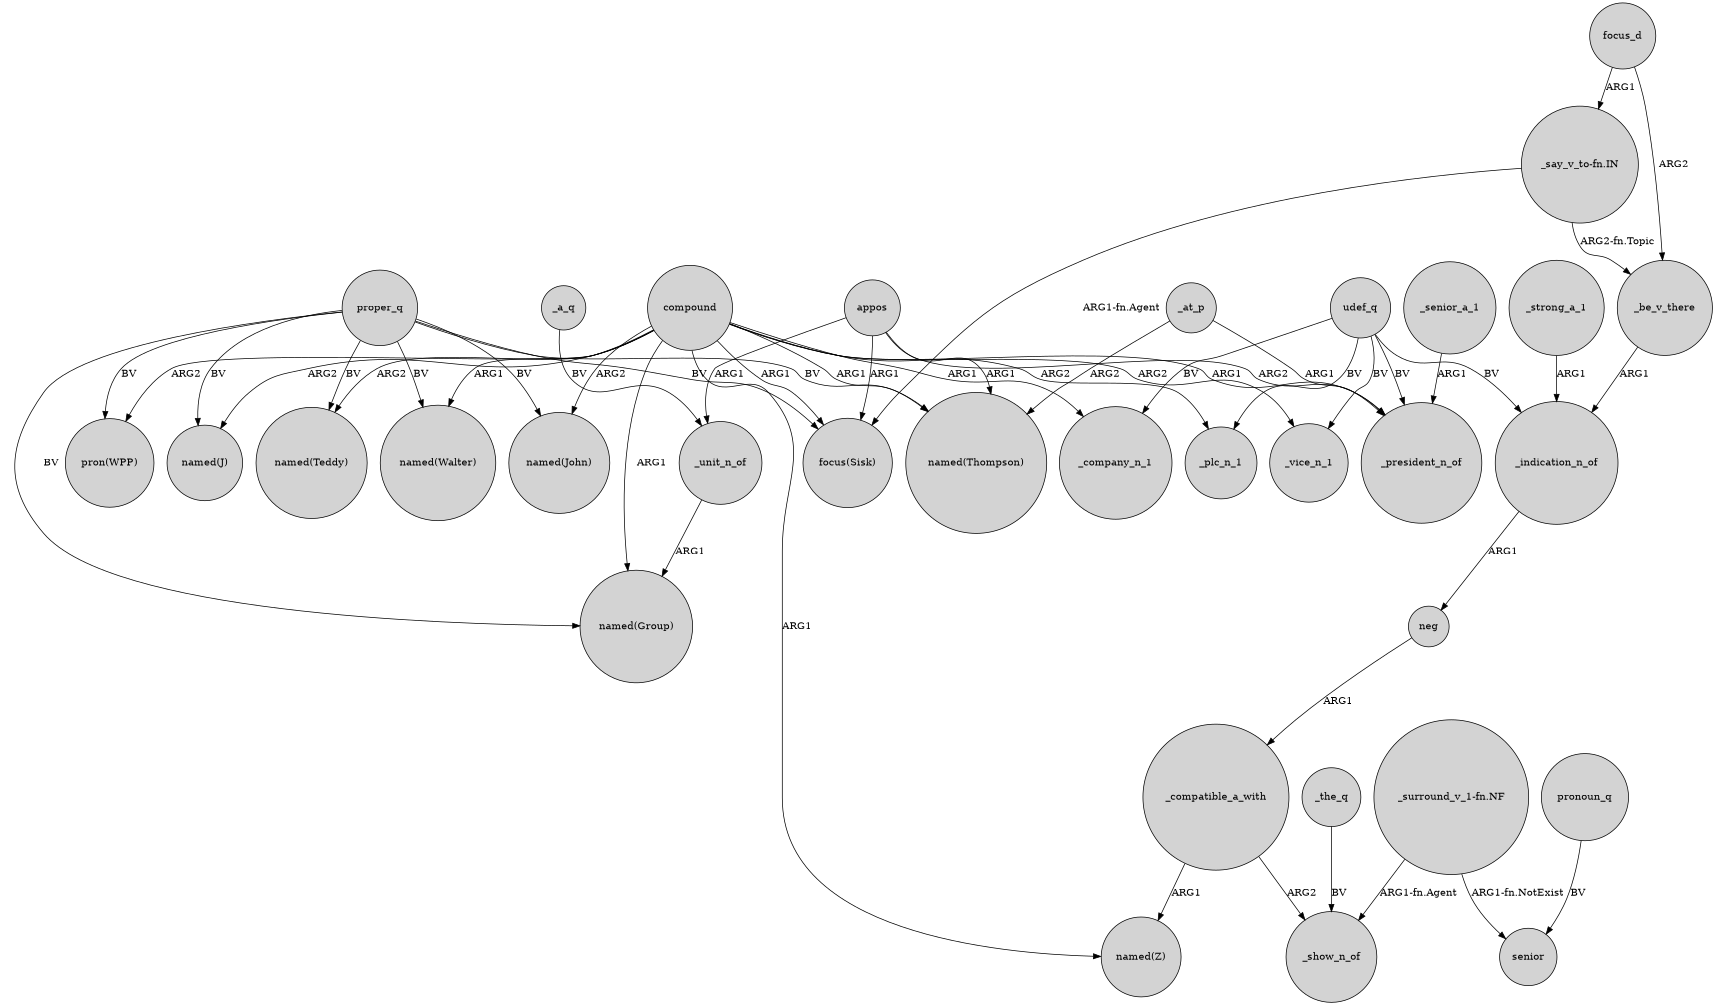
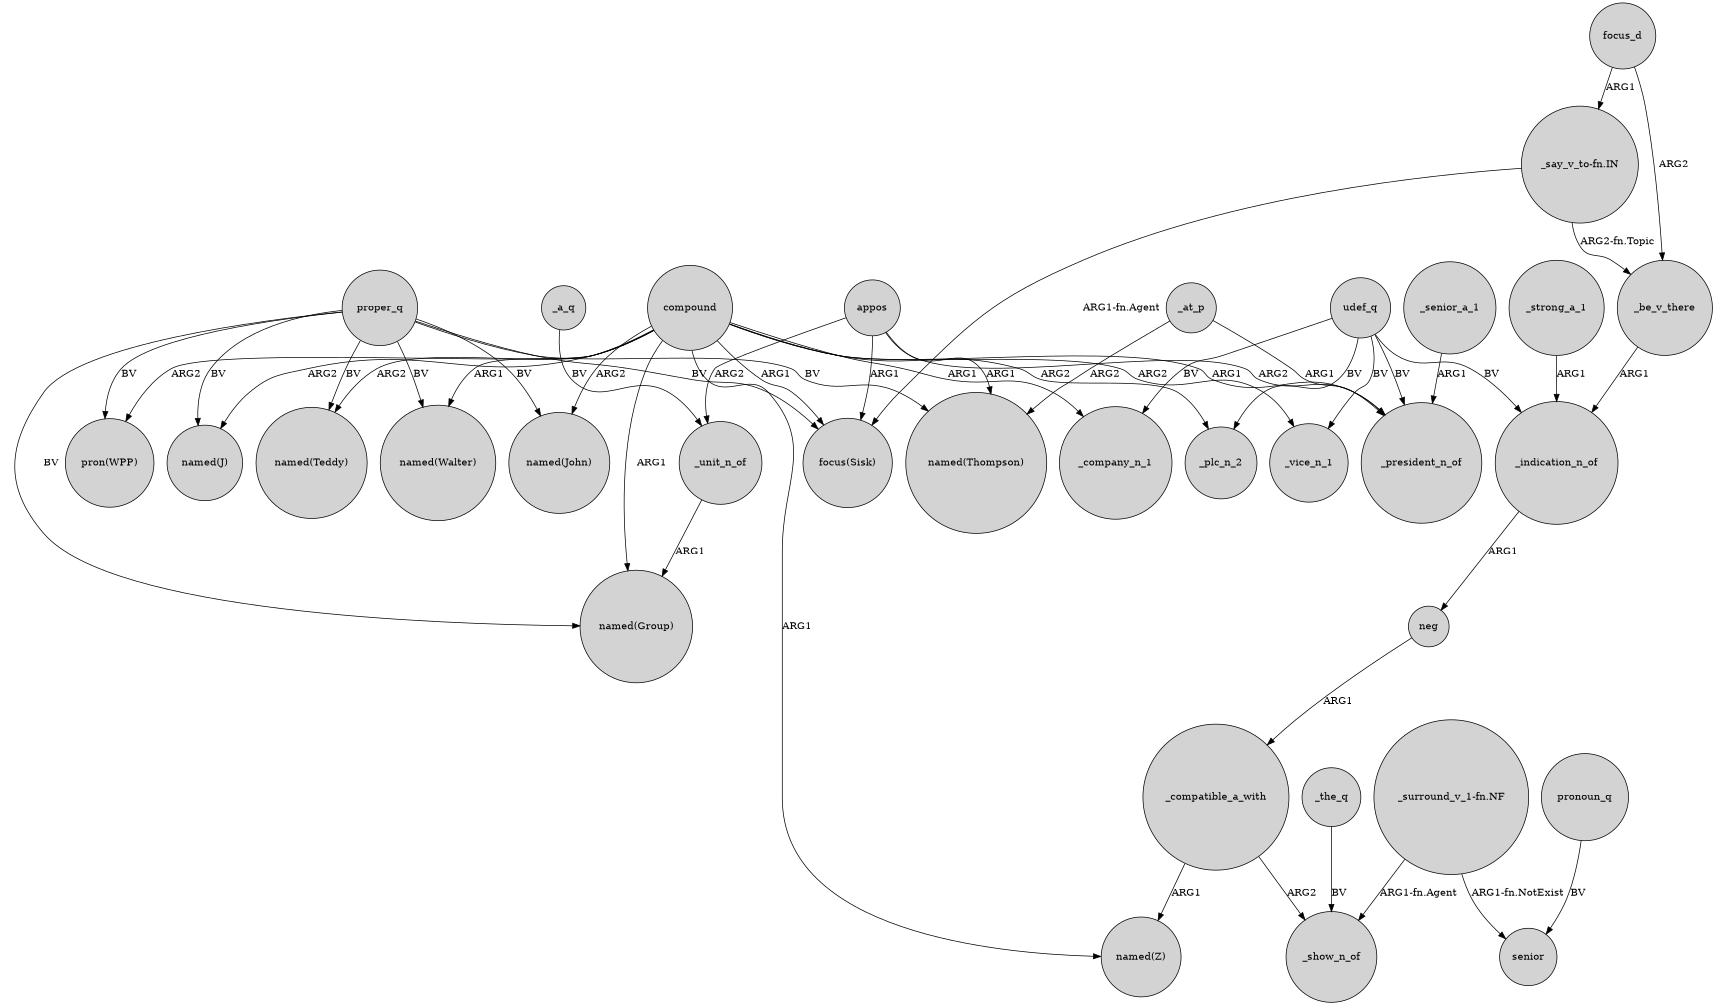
edge "compound" -> "named(Thompson)": removed, label "ARG1"
edge "appos" -> "_unit_n_of": label "ARG1" -> "ARG2"
node "_plc_n_1": label "_plc_n_1" -> "_plc_n_2"
